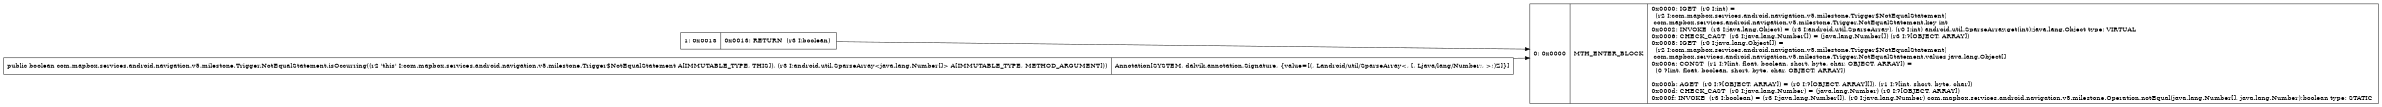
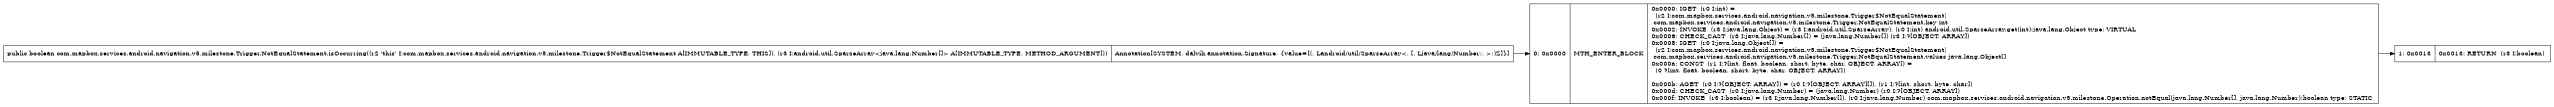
edge "1: 0x0013" -> "0: 0x0000": reversed
